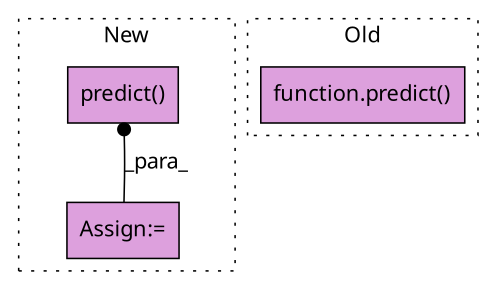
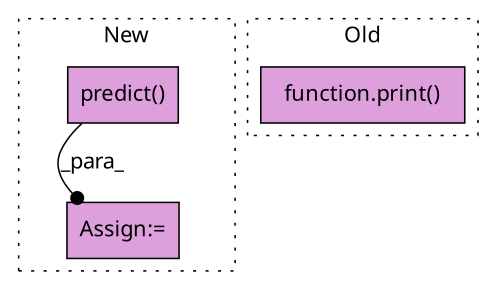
node "function.predict()": label "function.predict()" -> "function.print()"
edge "Assign:=" -> "predict()": reversed
